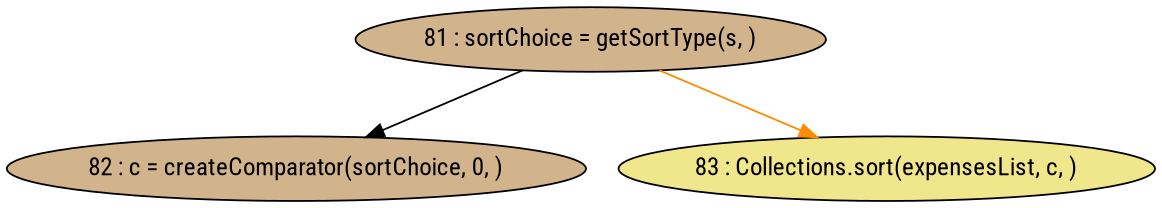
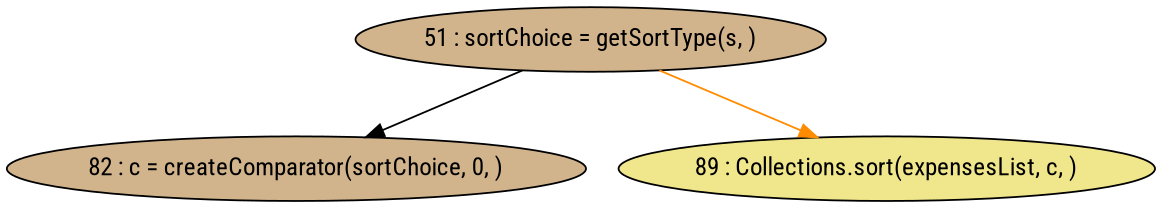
node "81 : sortChoice = getSortType(s, )": label "81 : sortChoice = getSortType(s, )" -> "51 : sortChoice = getSortType(s, )"
node "83 : Collections.sort(expensesList, c, )": label "83 : Collections.sort(expensesList, c, )" -> "89 : Collections.sort(expensesList, c, )"
